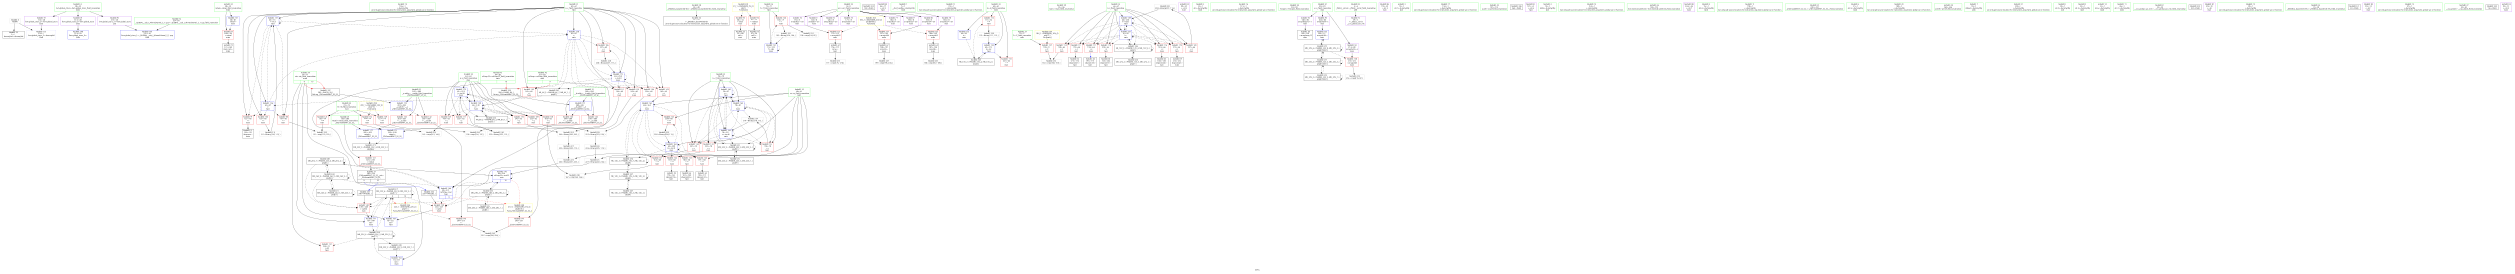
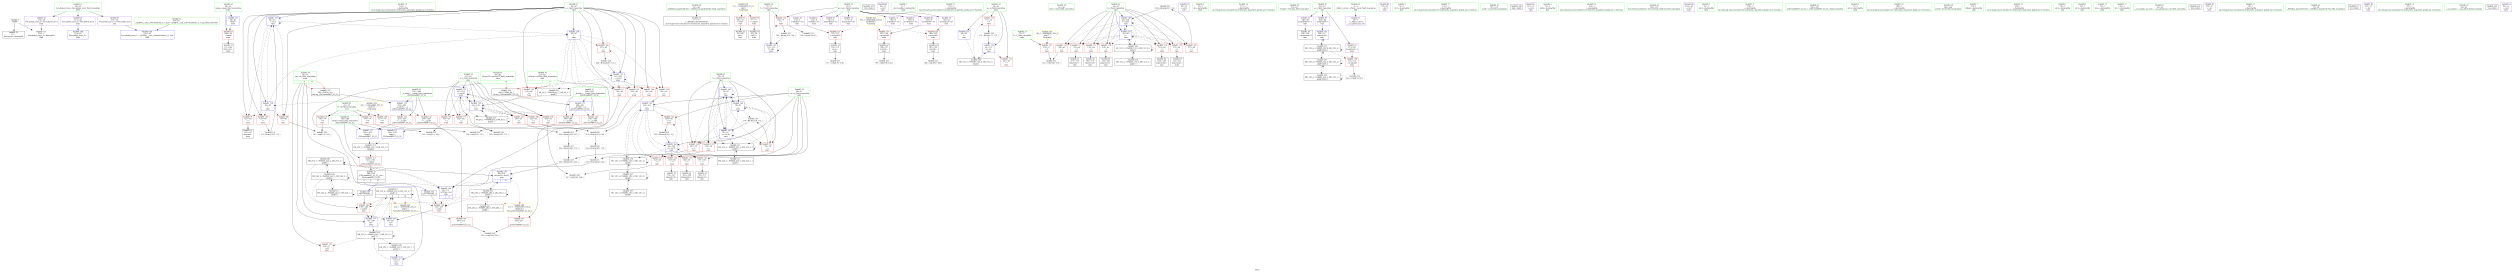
edge "NodeID: 23" -> "NodeID: 76": now "NodeID: 23" -> "NodeID: 126"
